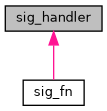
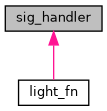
node "sig_fn": label "sig_fn" -> "light_fn"
